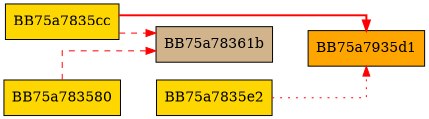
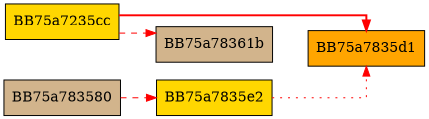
node "BB75a7835cc": label "BB75a7835cc" -> "BB75a7235cc"
node "BB75a7935d1": label "BB75a7935d1" -> "BB75a7835d1"
edge "BB75a783580" -> "BB75a78361b": now "BB75a783580" -> "BB75a7835e2"
node "BB75a783580": fillcolor gold -> tan
